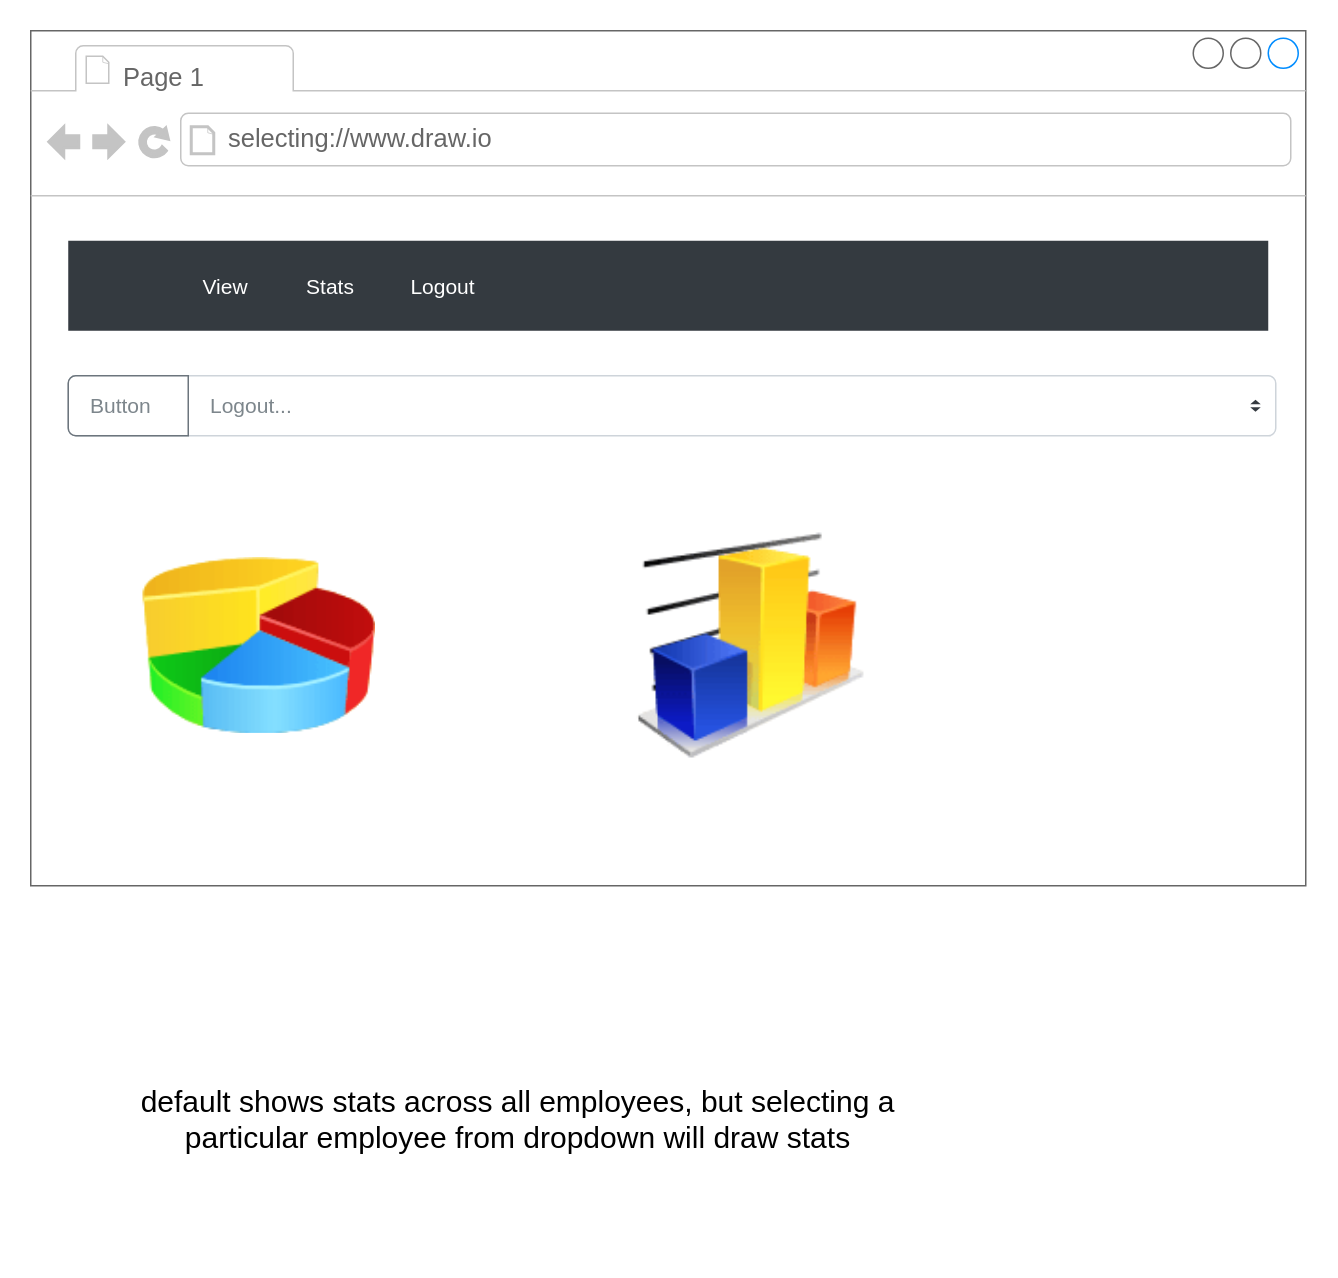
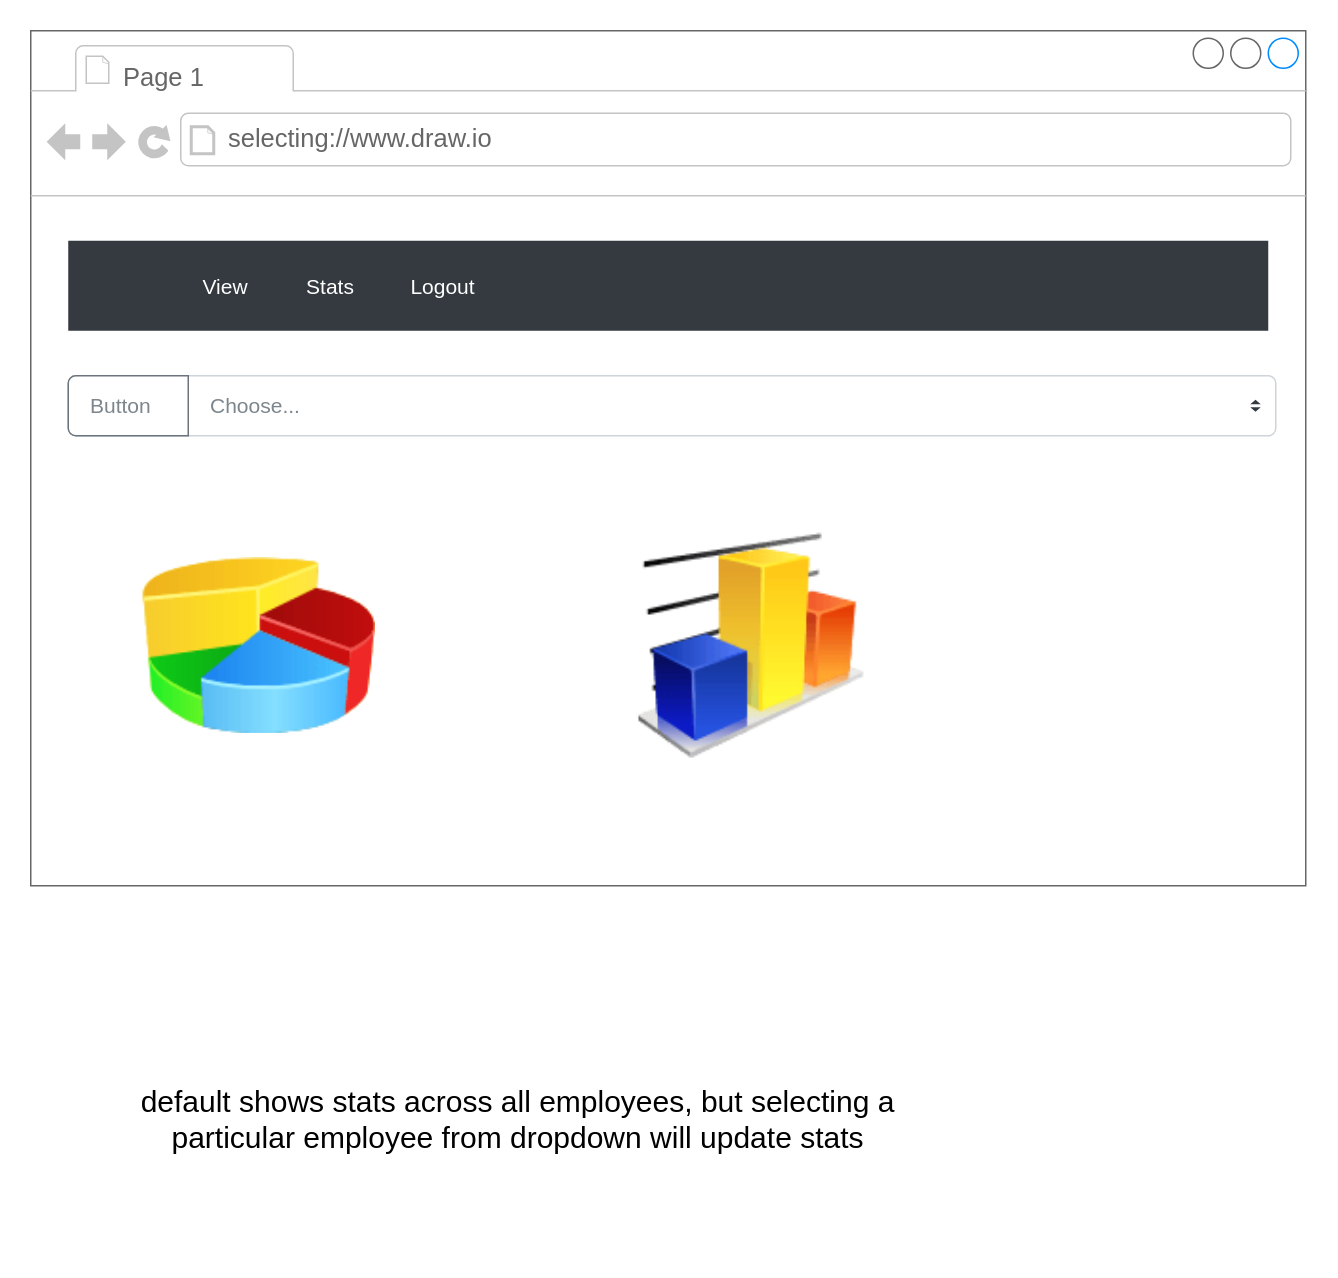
node "Logout...": label "Logout..." -> "Choose..."
node "default shows stats across all employees, but selecting a particular employee from dropdown will draw stats": label "default shows stats across all employees, but selecting a particular employee from dropdown will draw stats" -> "default shows stats across all employees, but selecting a particular employee from dropdown will update stats"
